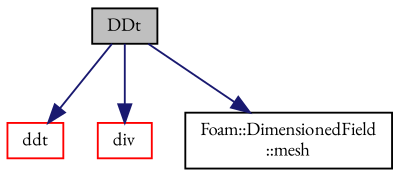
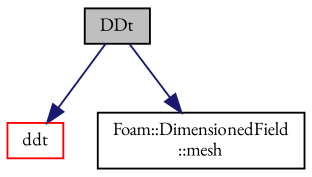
node "div": removed
